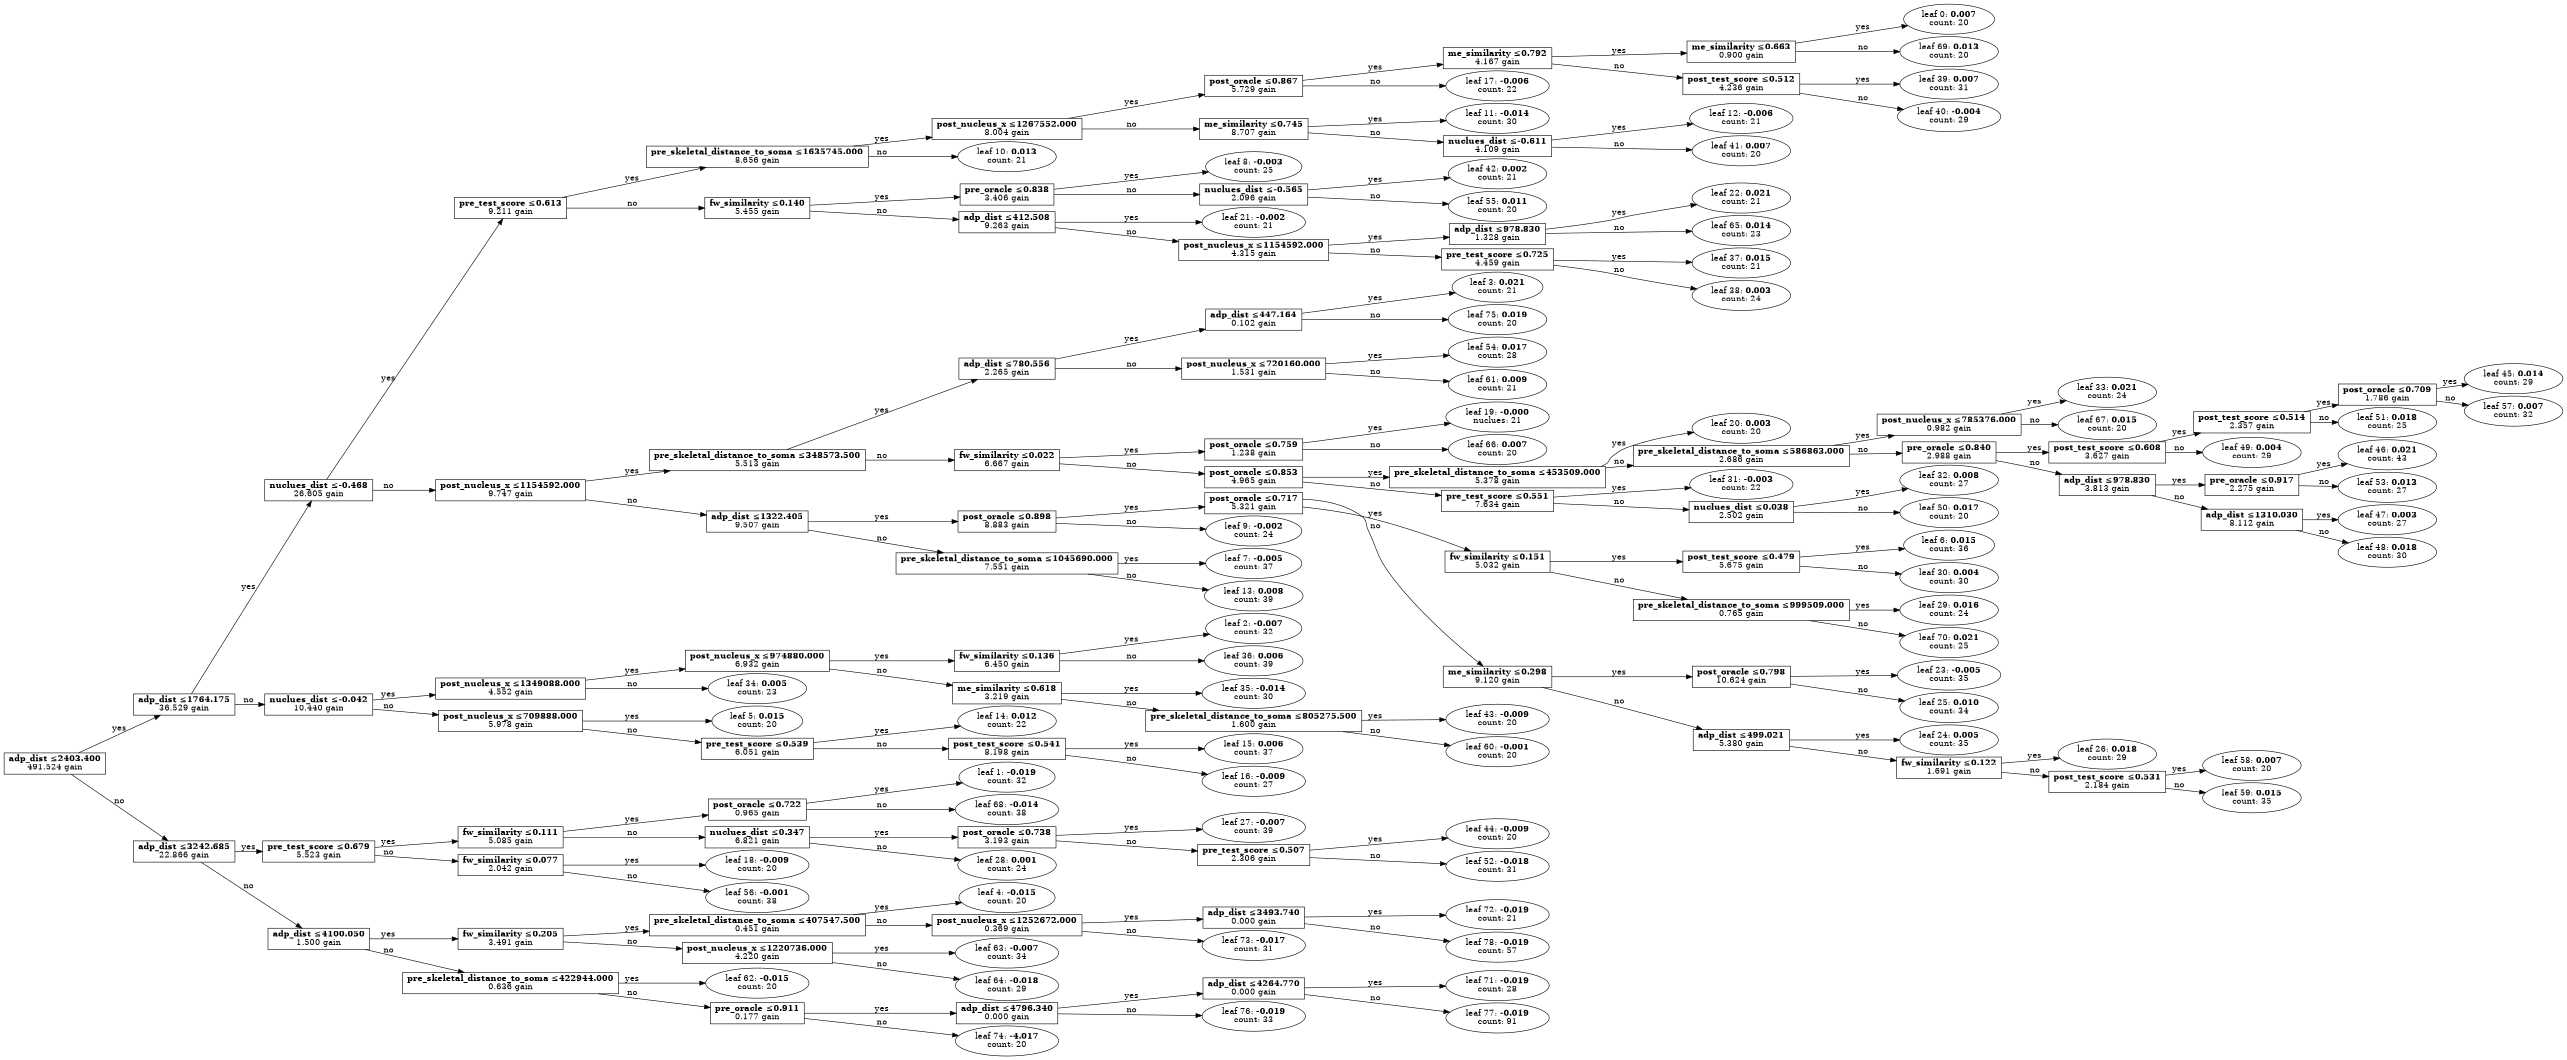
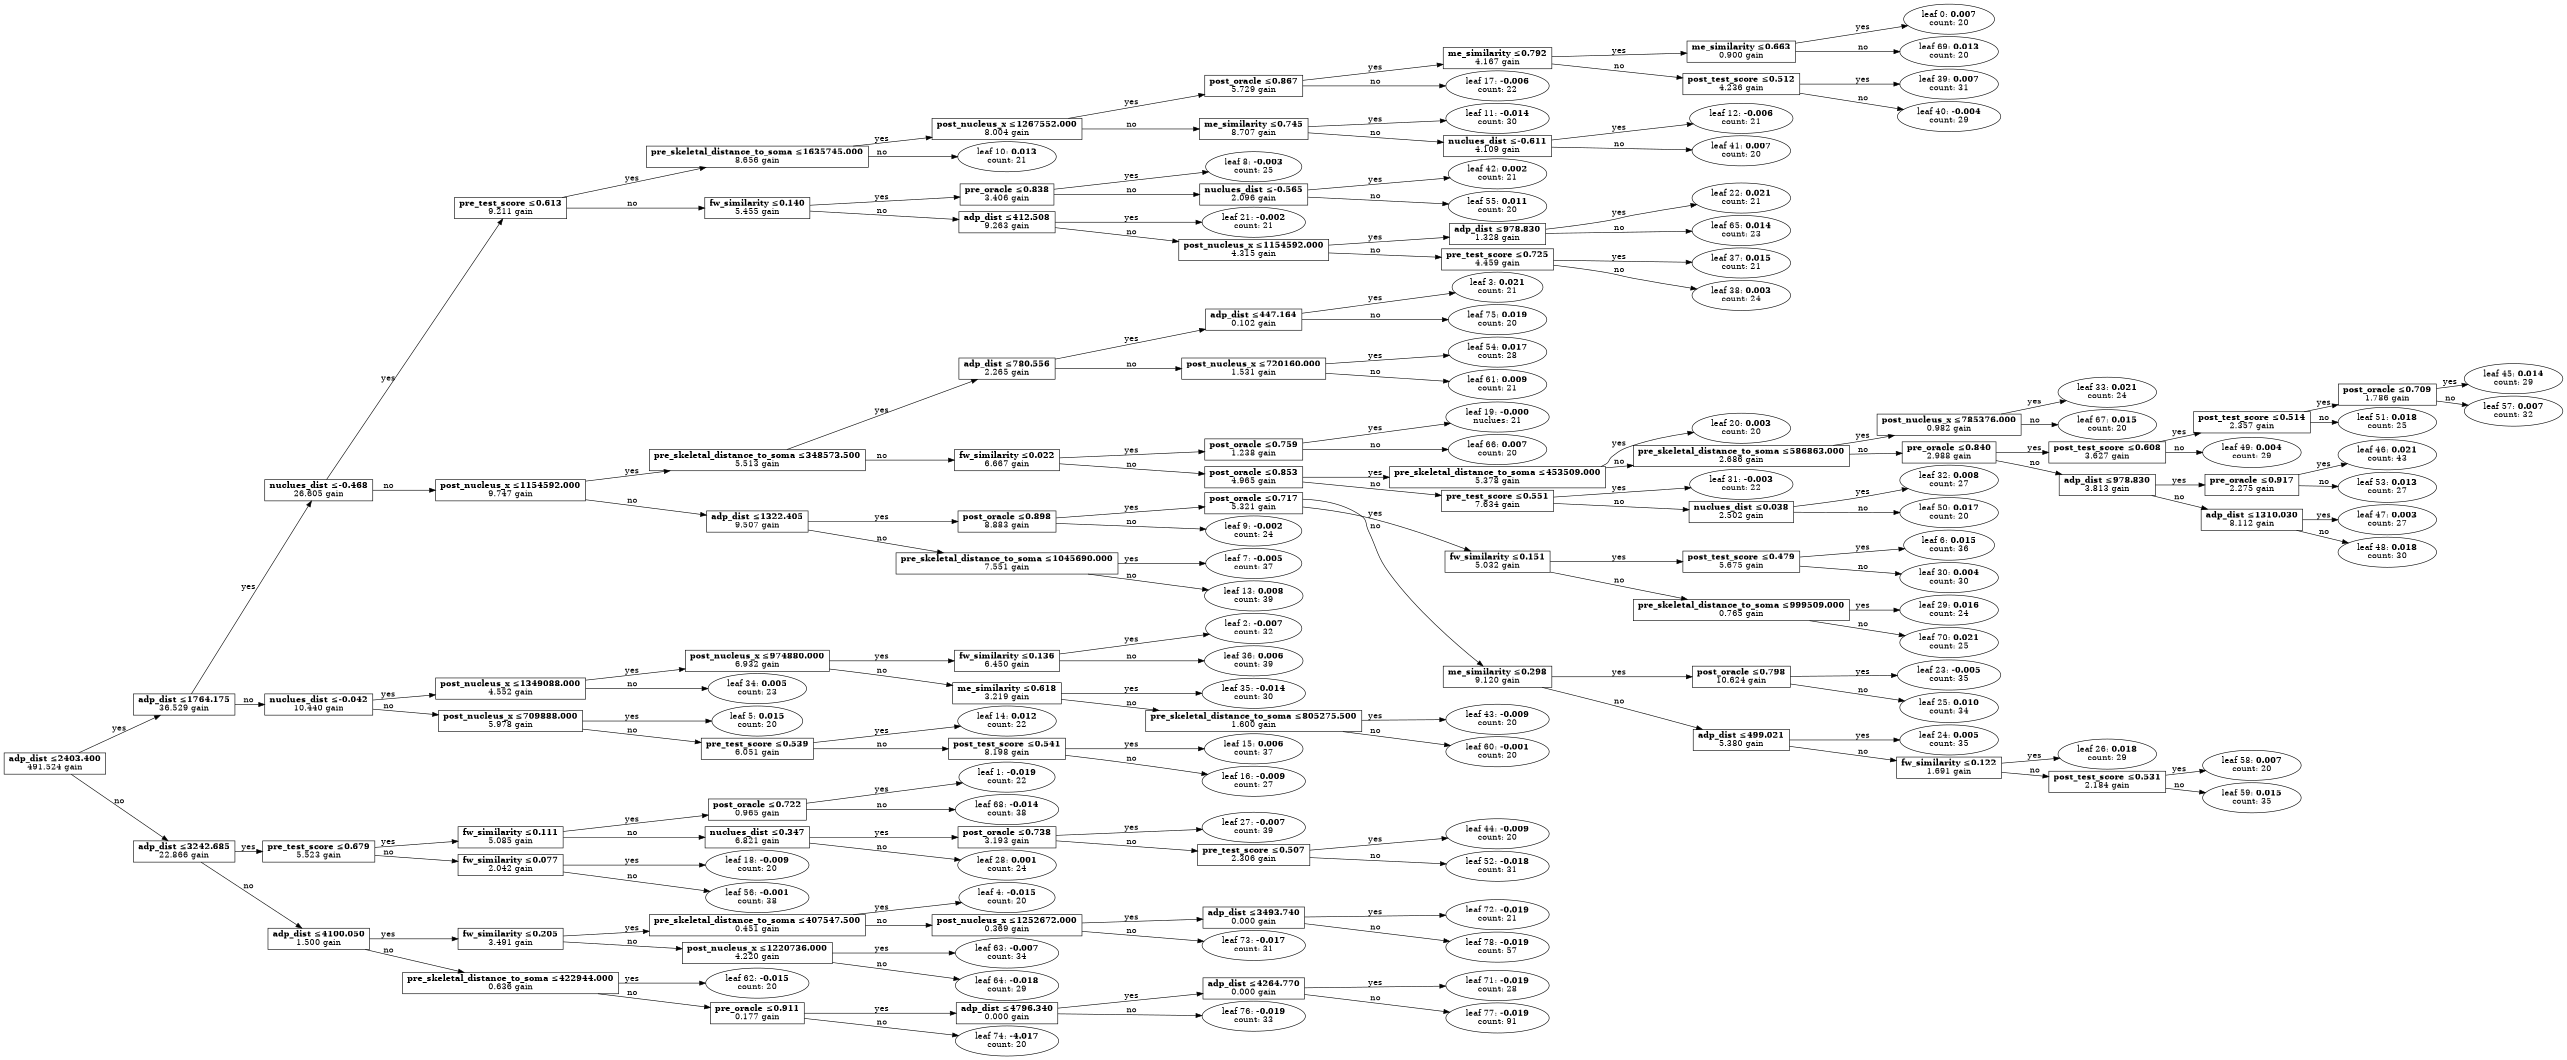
node "leaf 1:": text "count: 32" -> "count: 22"
